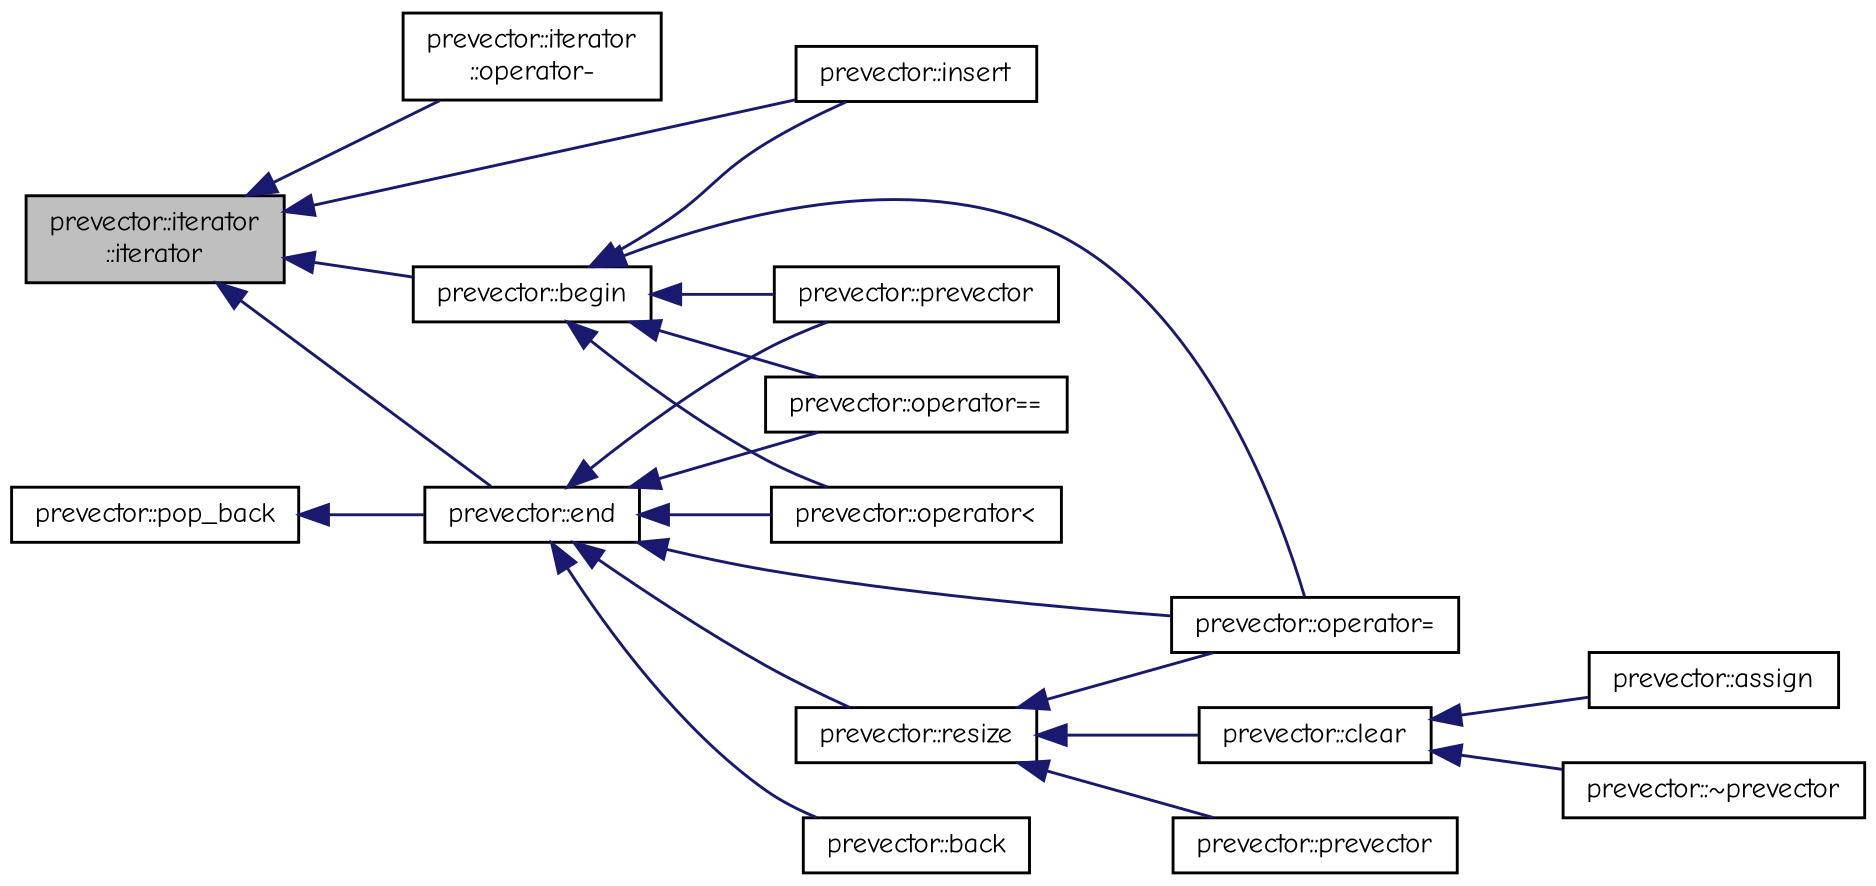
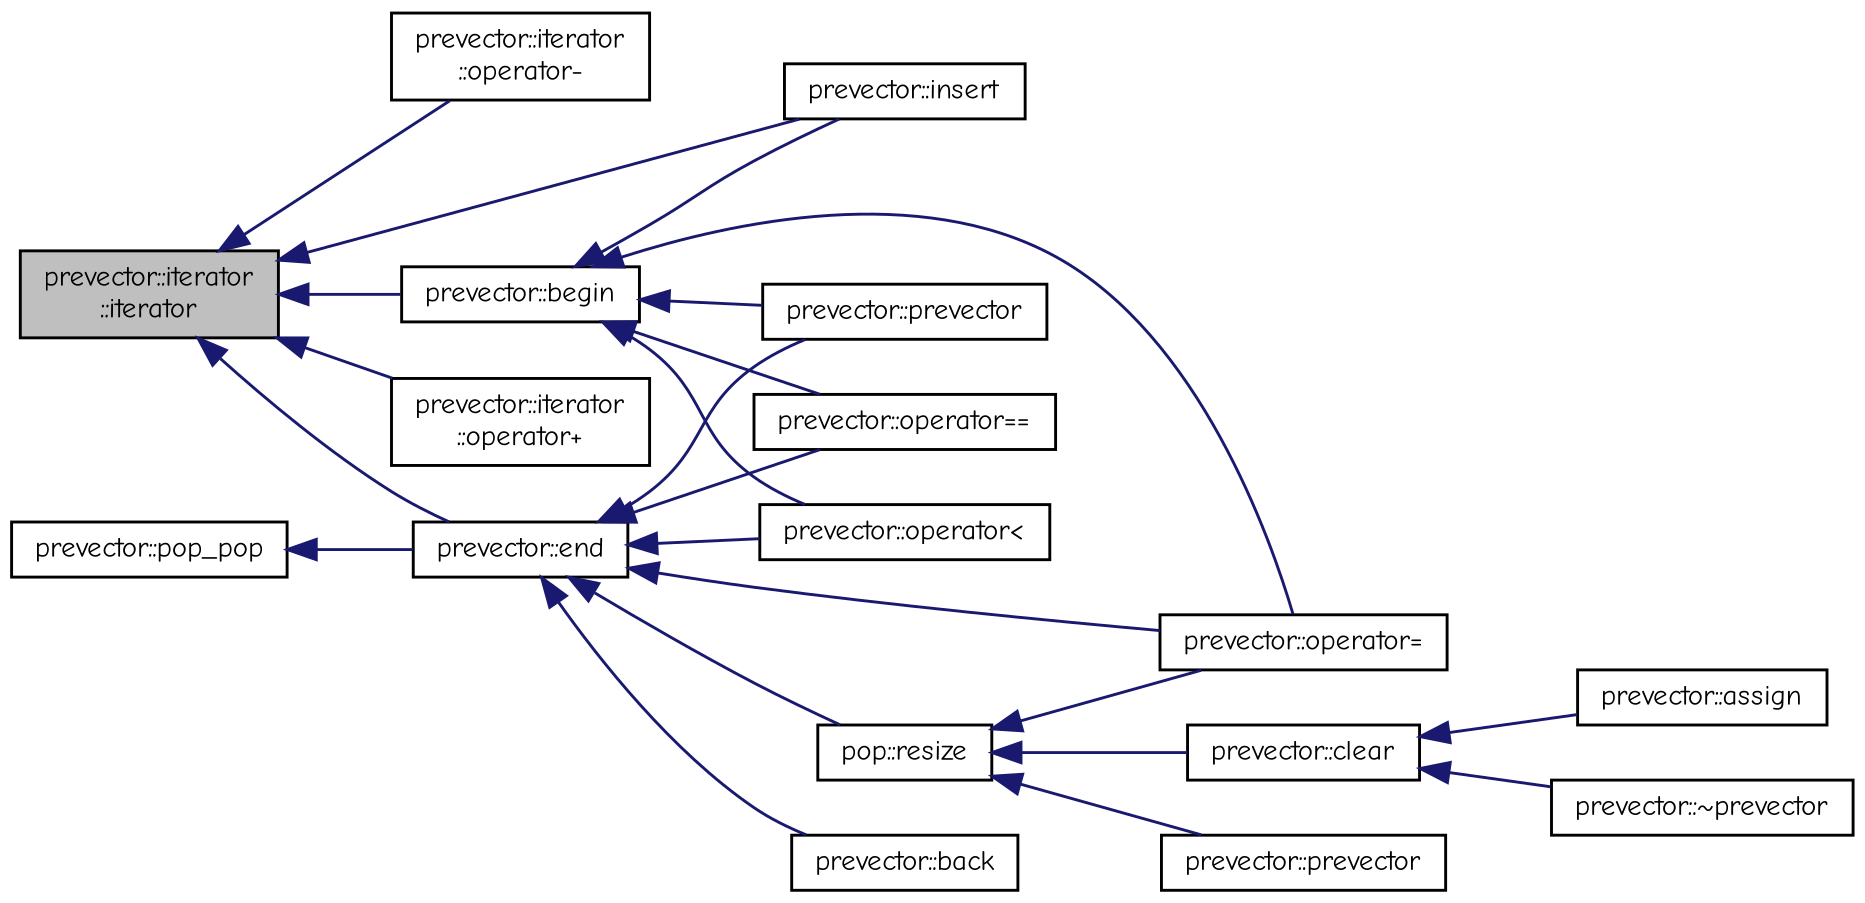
node "prevector::iterator ::operator+": added
node "prevector::pop_back": label "prevector::pop_back" -> "prevector::pop_pop"
node "prevector::resize": label "prevector::resize" -> "pop::resize"
